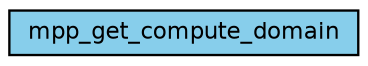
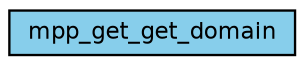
node "mpp_get_compute_domain": label "mpp_get_compute_domain" -> "mpp_get_get_domain"
